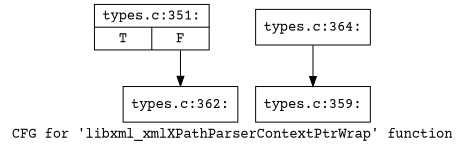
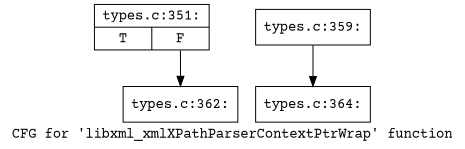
edge "types.c:364:" -> "types.c:359:": reversed
